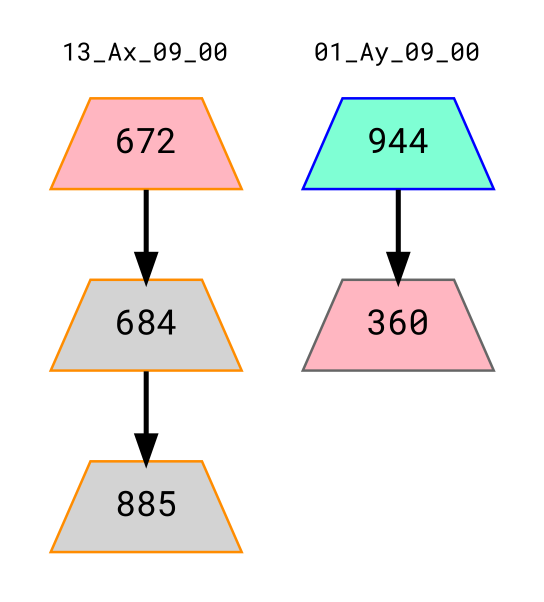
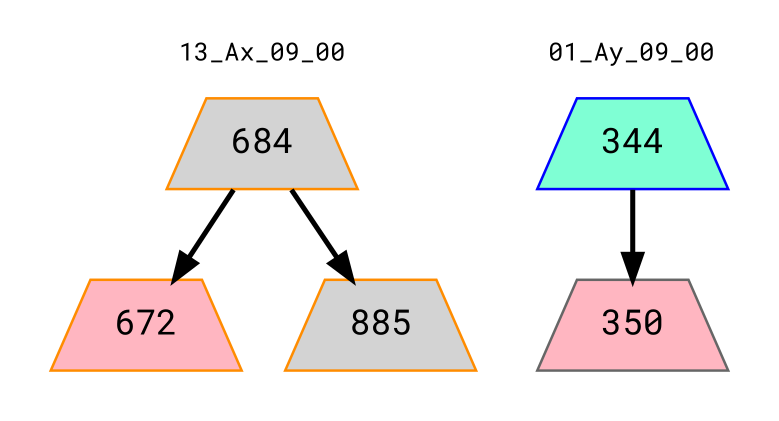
node "944": label "944" -> "344"
edge "672" -> "684": reversed
node "360": label "360" -> "350"
